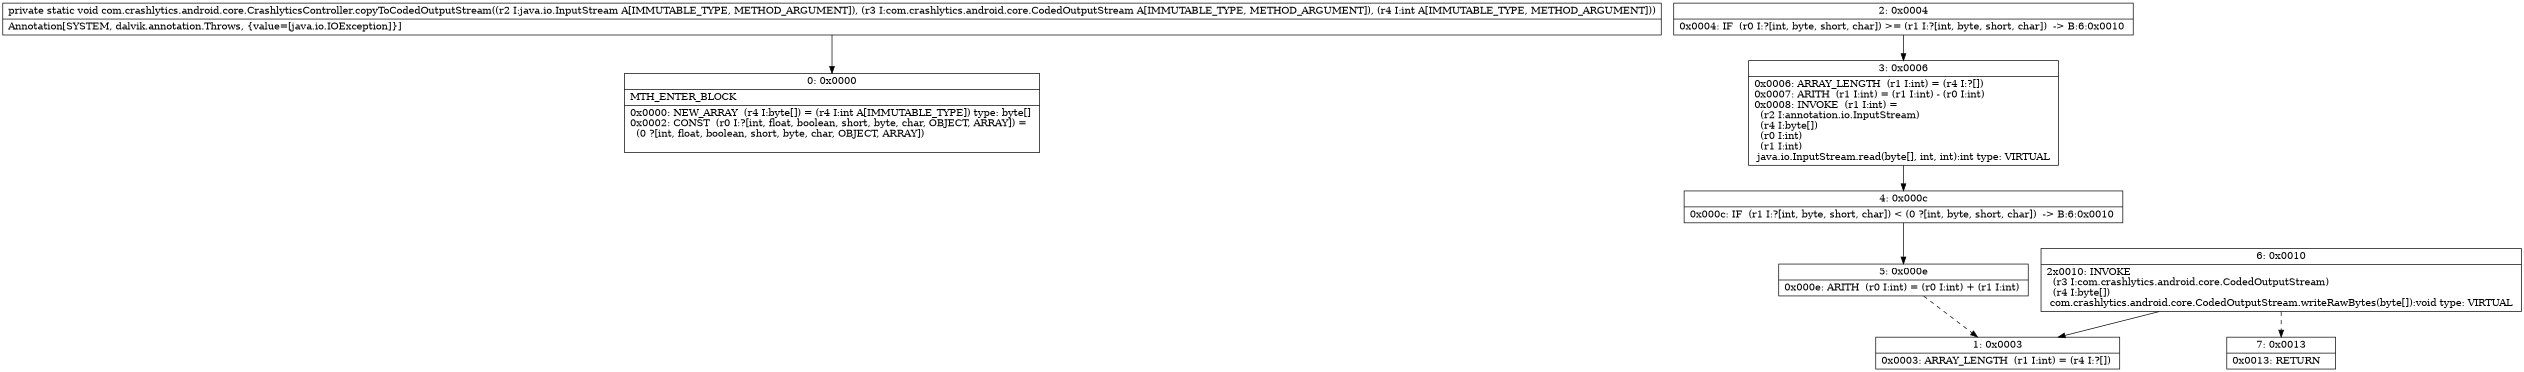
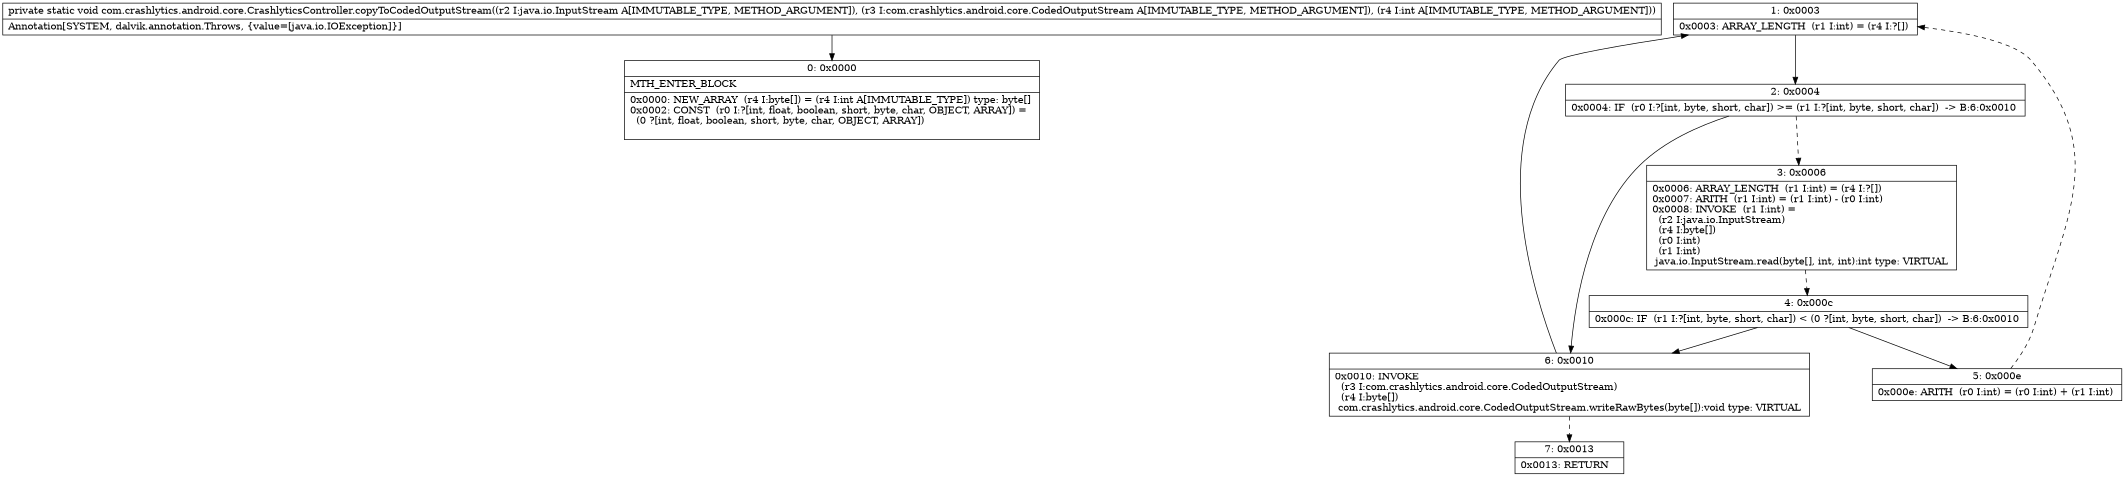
edge "2: 0x0004" -> "3: 0x0006": style solid -> dashed
edge "1: 0x0003" -> "2: 0x0004": added
node "3: 0x0006": text "(r2 I:annotation.io.InputStream)" -> "(r2 I:java.io.InputStream)"
edge "3: 0x0006" -> "4: 0x000c": style solid -> dashed
edge "2: 0x0004" -> "6: 0x0010": added
node "6: 0x0010": text "2x0010: INVOKE" -> "0x0010: INVOKE"
edge "4: 0x000c" -> "6: 0x0010": added
